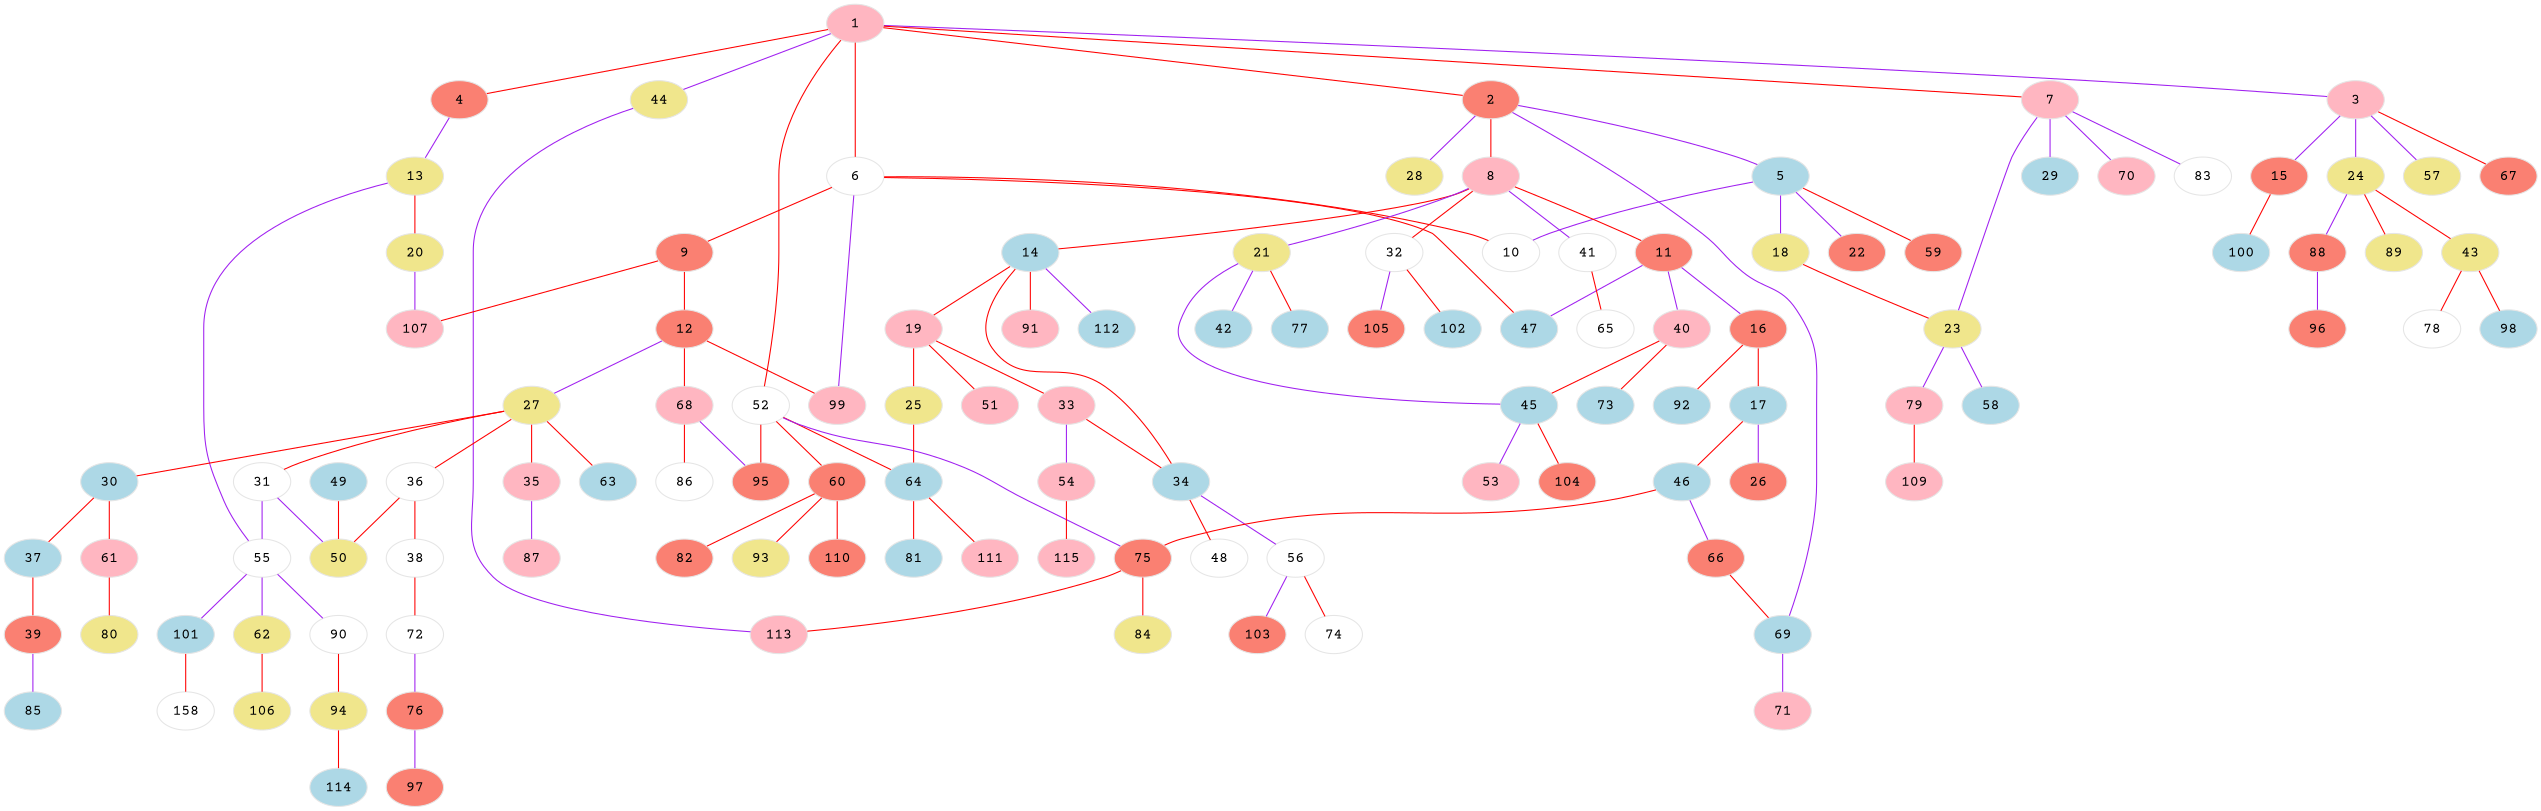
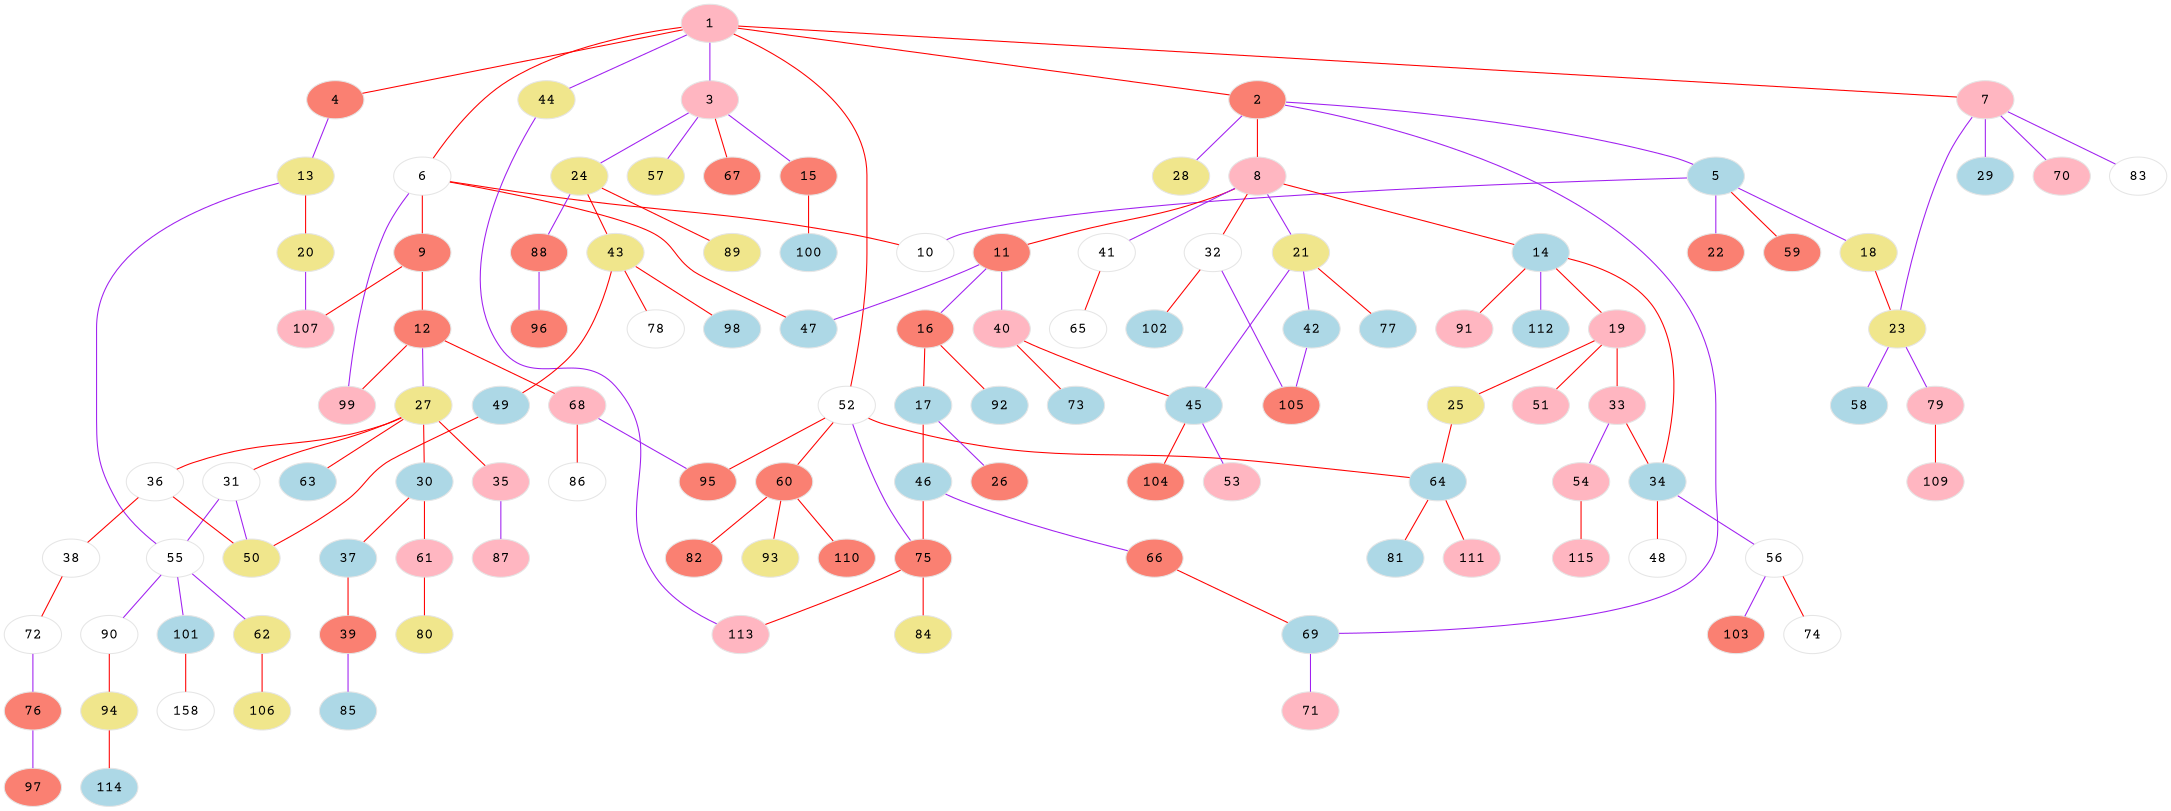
edge "43" -- "49": added
edge "42" -- "105": added
